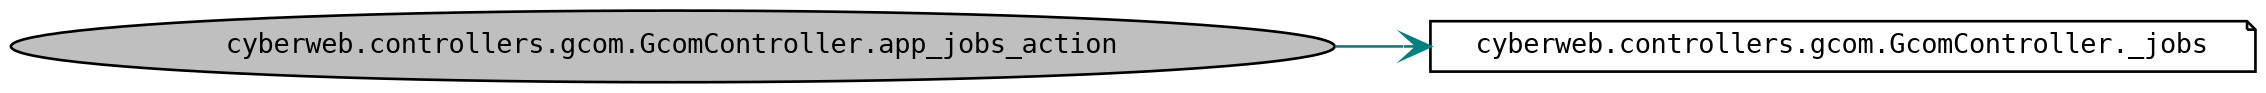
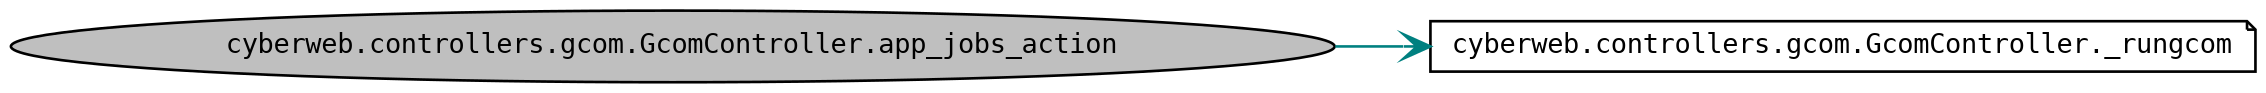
node "cyberweb.controllers.gcom.GcomController._jobs": label "cyberweb.controllers.gcom.GcomController._jobs" -> "cyberweb.controllers.gcom.GcomController._rungcom"
